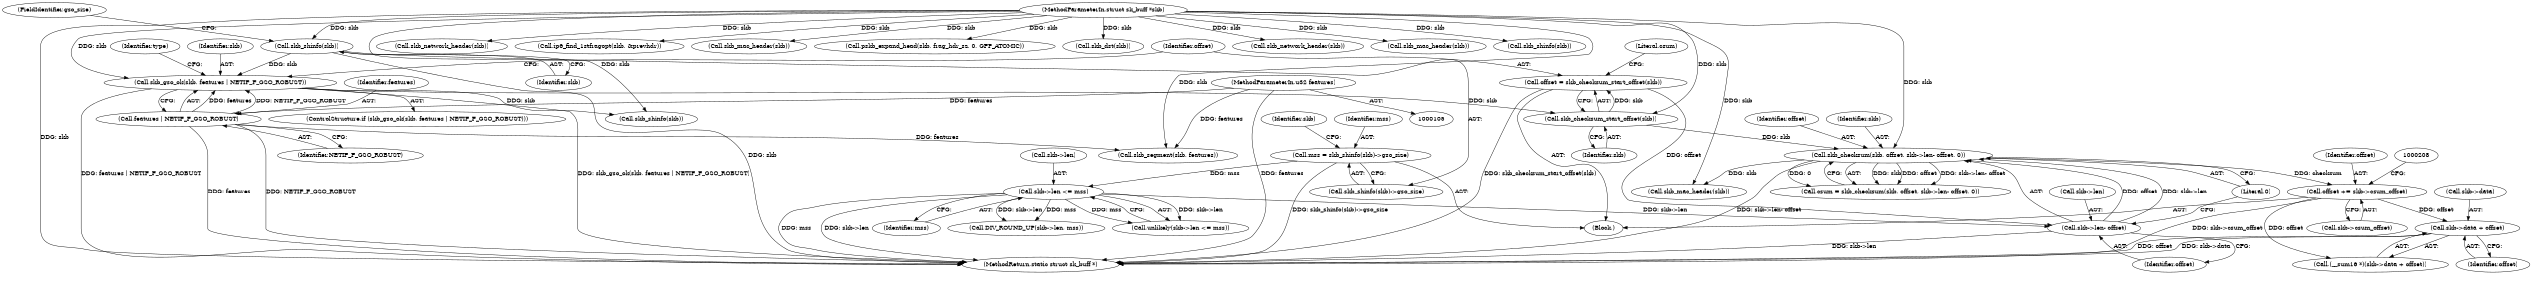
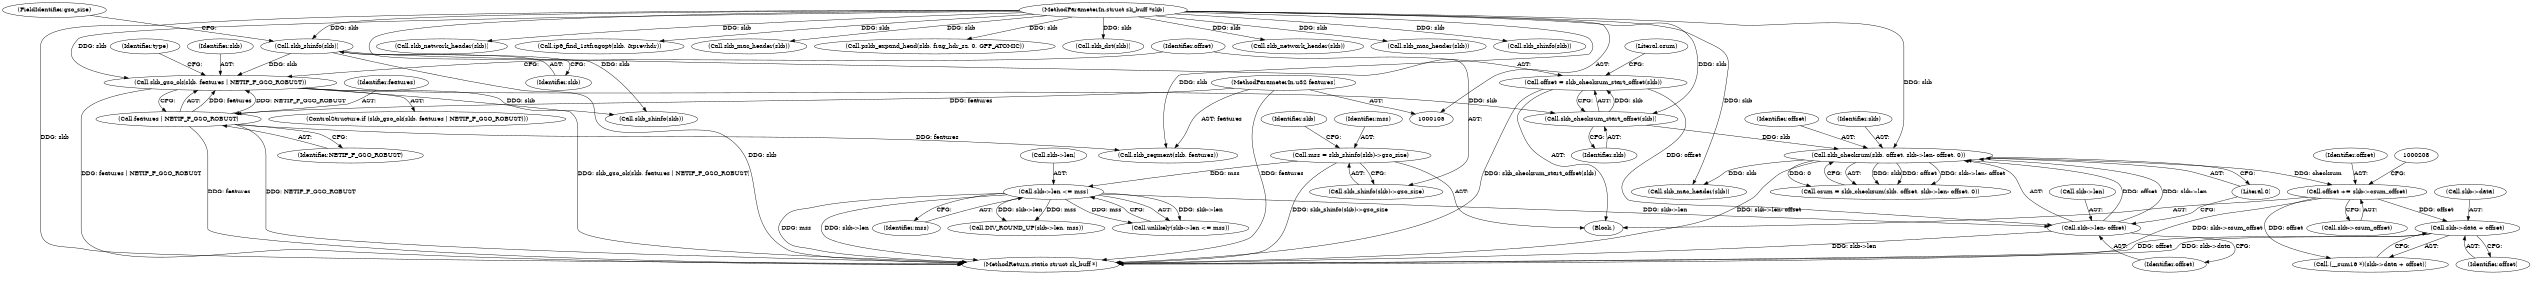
edge "(MethodParameterIn,struct sk_buff *skb)" -> "1000105": added, label "AST:"
edge "(MethodParameterIn,u32 features)" -> "(Call,skb_segment(skb, features))": label "DDG: features" -> "AST: features"
edge "(Call,(__sum16 *)(skb->data + offset))" -> "(Call,skb->data + offset)": label "AST: " -> "CFG: "
